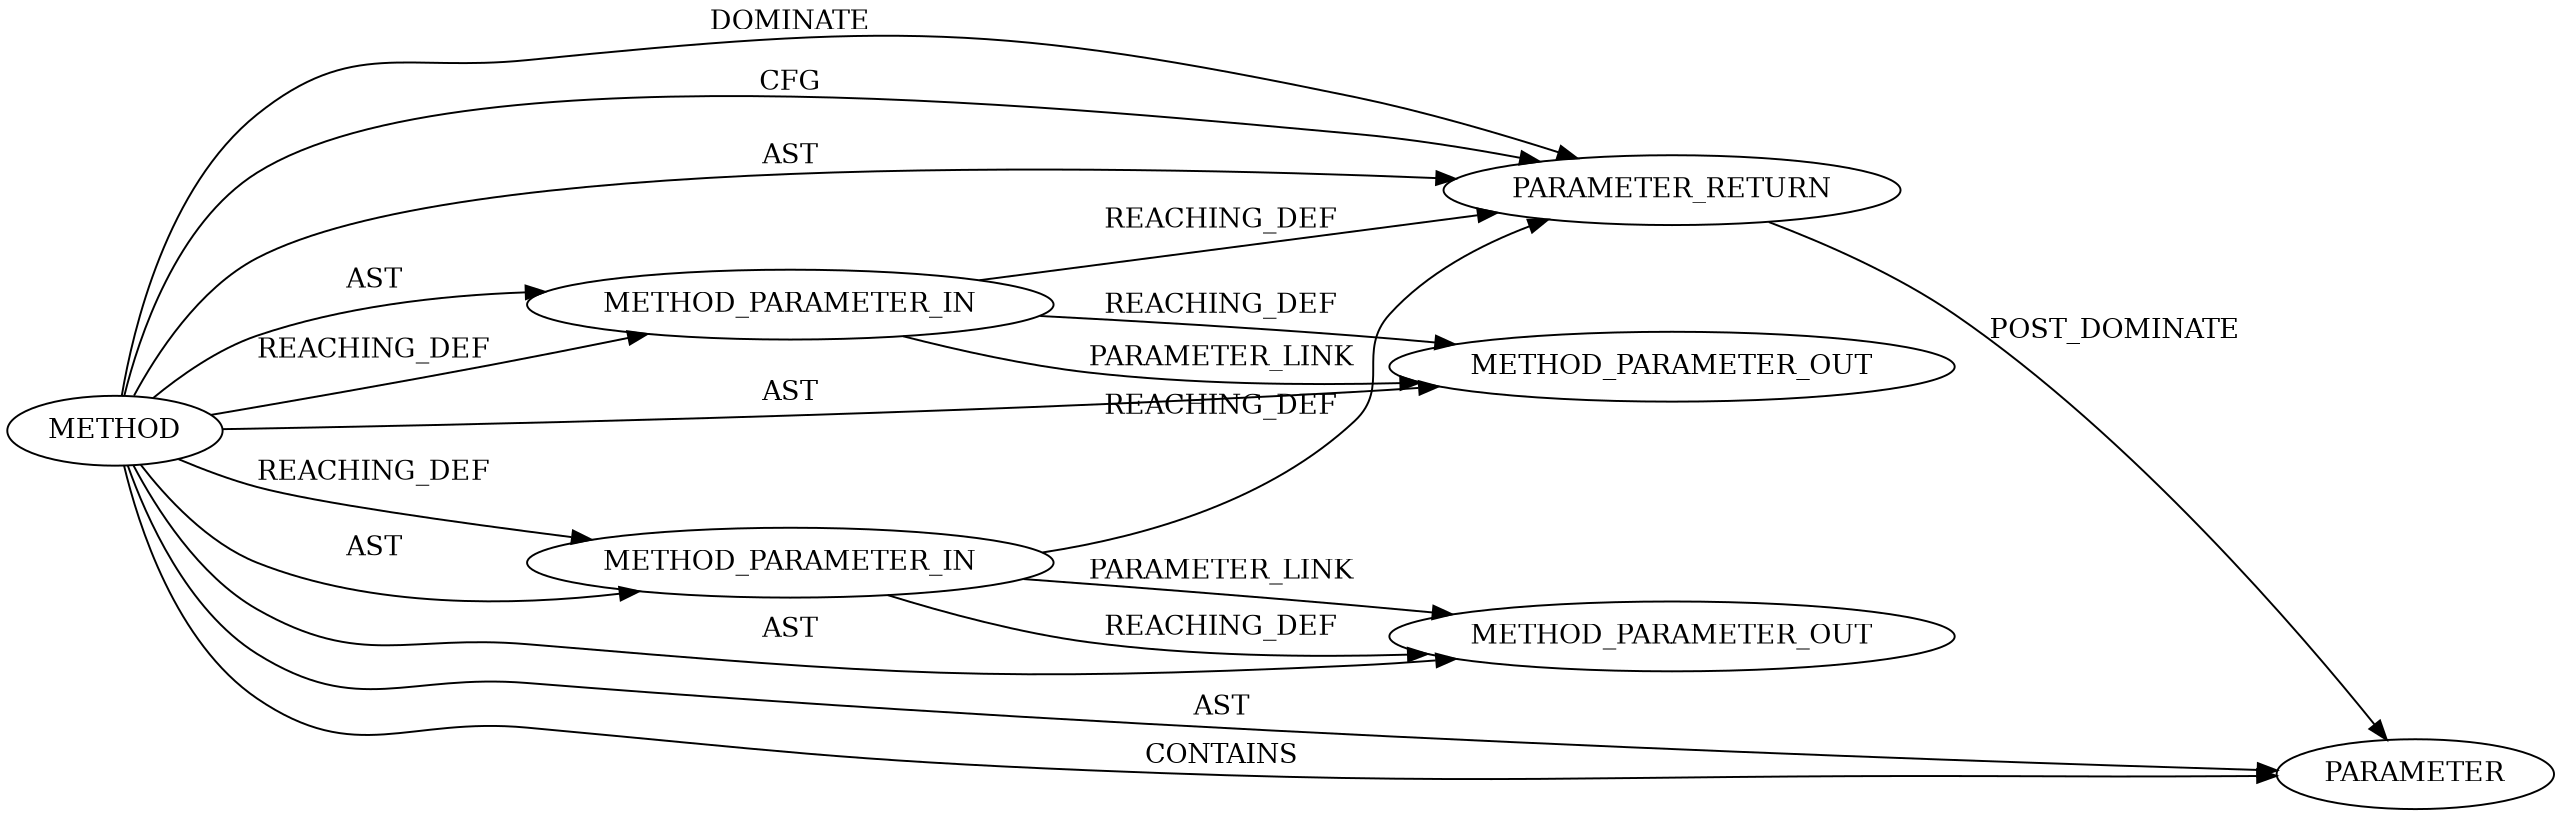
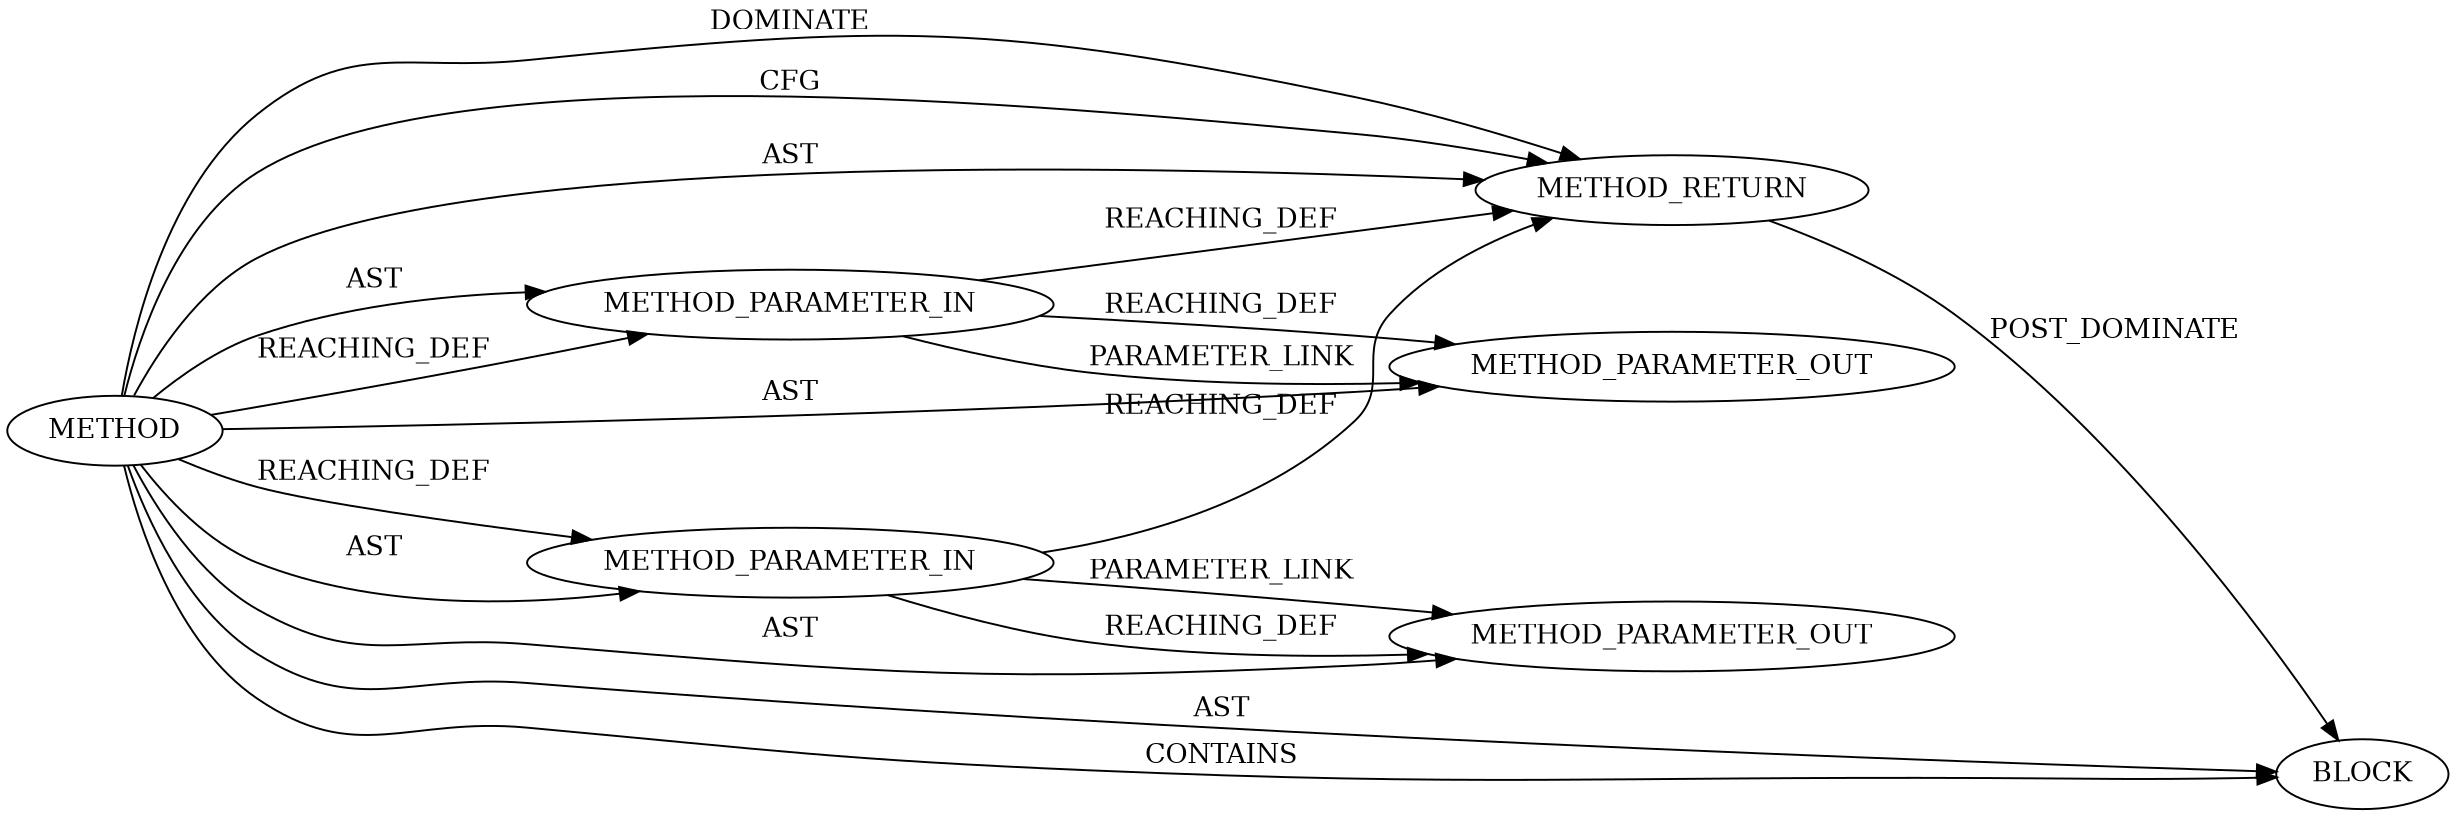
node "PARAMETER_RETURN": label "PARAMETER_RETURN" -> "METHOD_RETURN"
node "PARAMETER": label "PARAMETER" -> "BLOCK"
